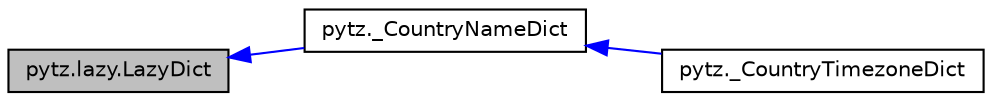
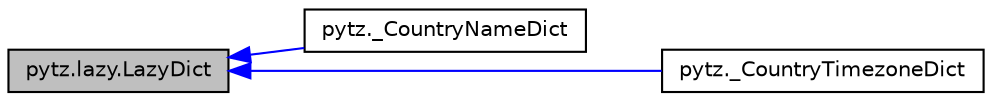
edge "pytz._CountryTimezoneDict" -> "pytz._CountryNameDict": now "pytz._CountryTimezoneDict" -> "pytz.lazy.LazyDict"
